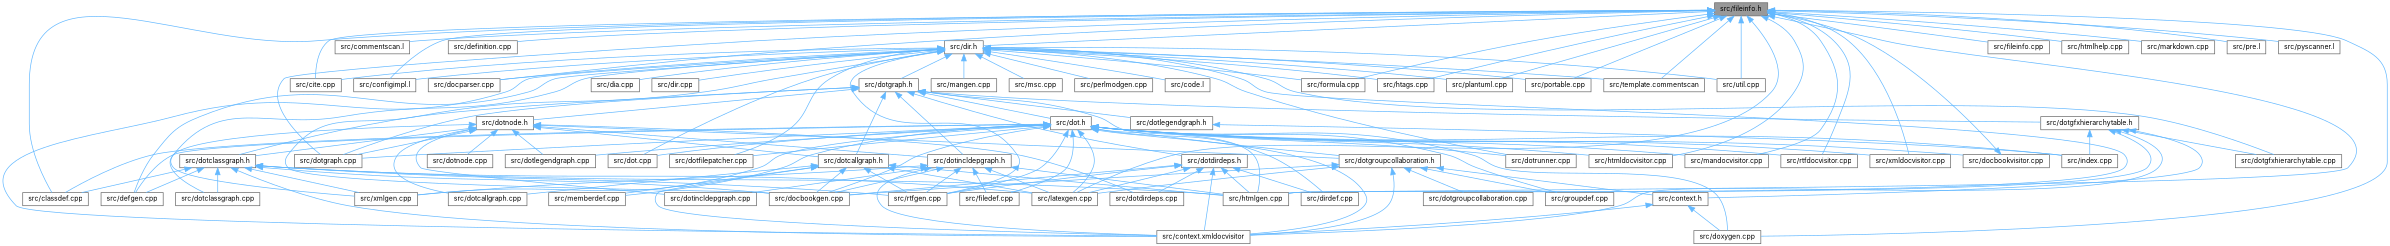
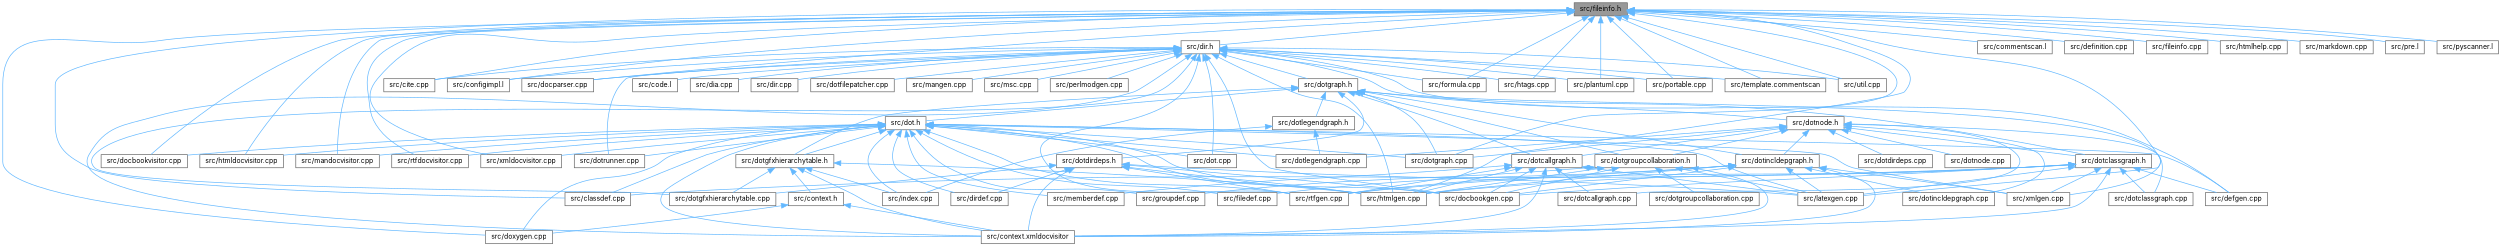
edge "src/fileinfo.h" -> "src/docbookvisitor.cpp": reversed
edge "src/dotfilepatcher.cpp" -> "src/dot.h": now "src/dotgfxhierarchytable.h" -> "src/dot.h"
edge "src/dotlegendgraph.cpp" -> "src/dotlegendgraph.h": added
edge "src/dotdirdeps.cpp" -> "src/dotdirdeps.h": now "src/dotgfxhierarchytable.cpp" -> "src/dotdirdeps.h"
edge "src/context.h" -> "src/dotgroupcollaboration.h": now "src/htmlgen.cpp" -> "src/dotgroupcollaboration.h"
